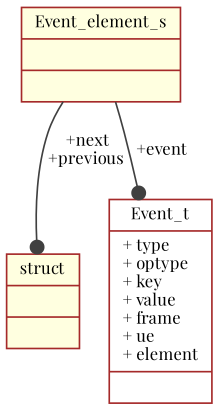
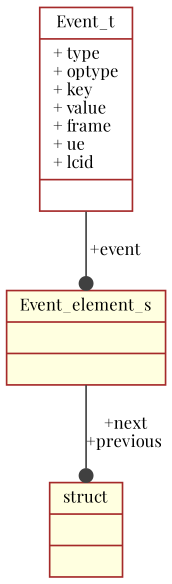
edge "Event_element_s" -> "Event_t": reversed
node "Event_t": text "+ element" -> "+ lcid"
